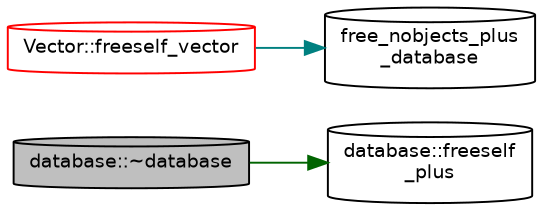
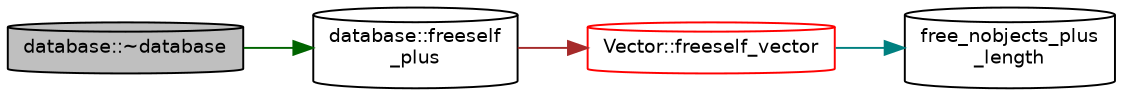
node "free_nobjects_plus _database": label "free_nobjects_plus _database" -> "free_nobjects_plus _length"
edge "database::freeself _plus" -> "Vector::freeself_vector": added
